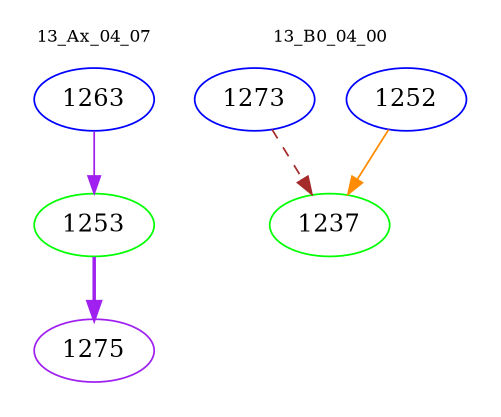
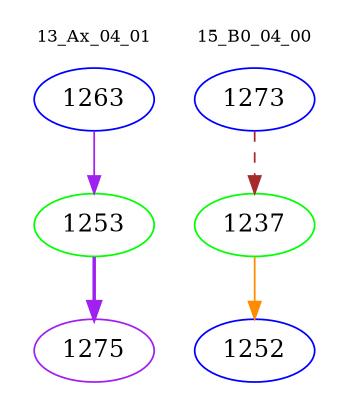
cluster "13_Ax_04_07": label "13_Ax_04_07" -> "13_Ax_04_01"
cluster "13_B0_04_00": label "13_B0_04_00" -> "15_B0_04_00"
edge "1252" -> "1237": reversed
